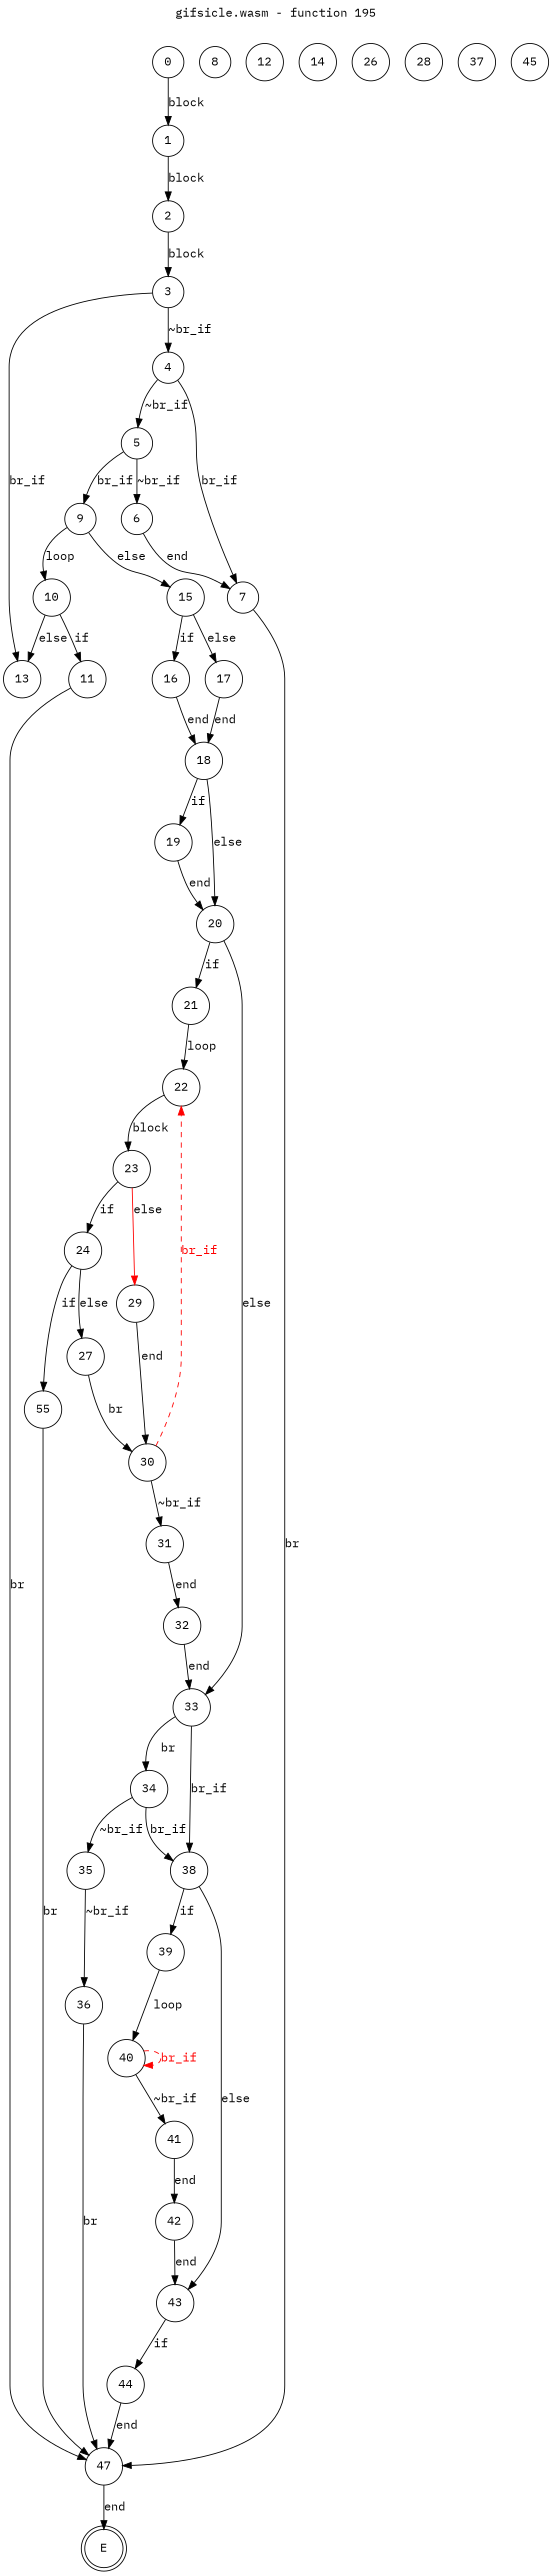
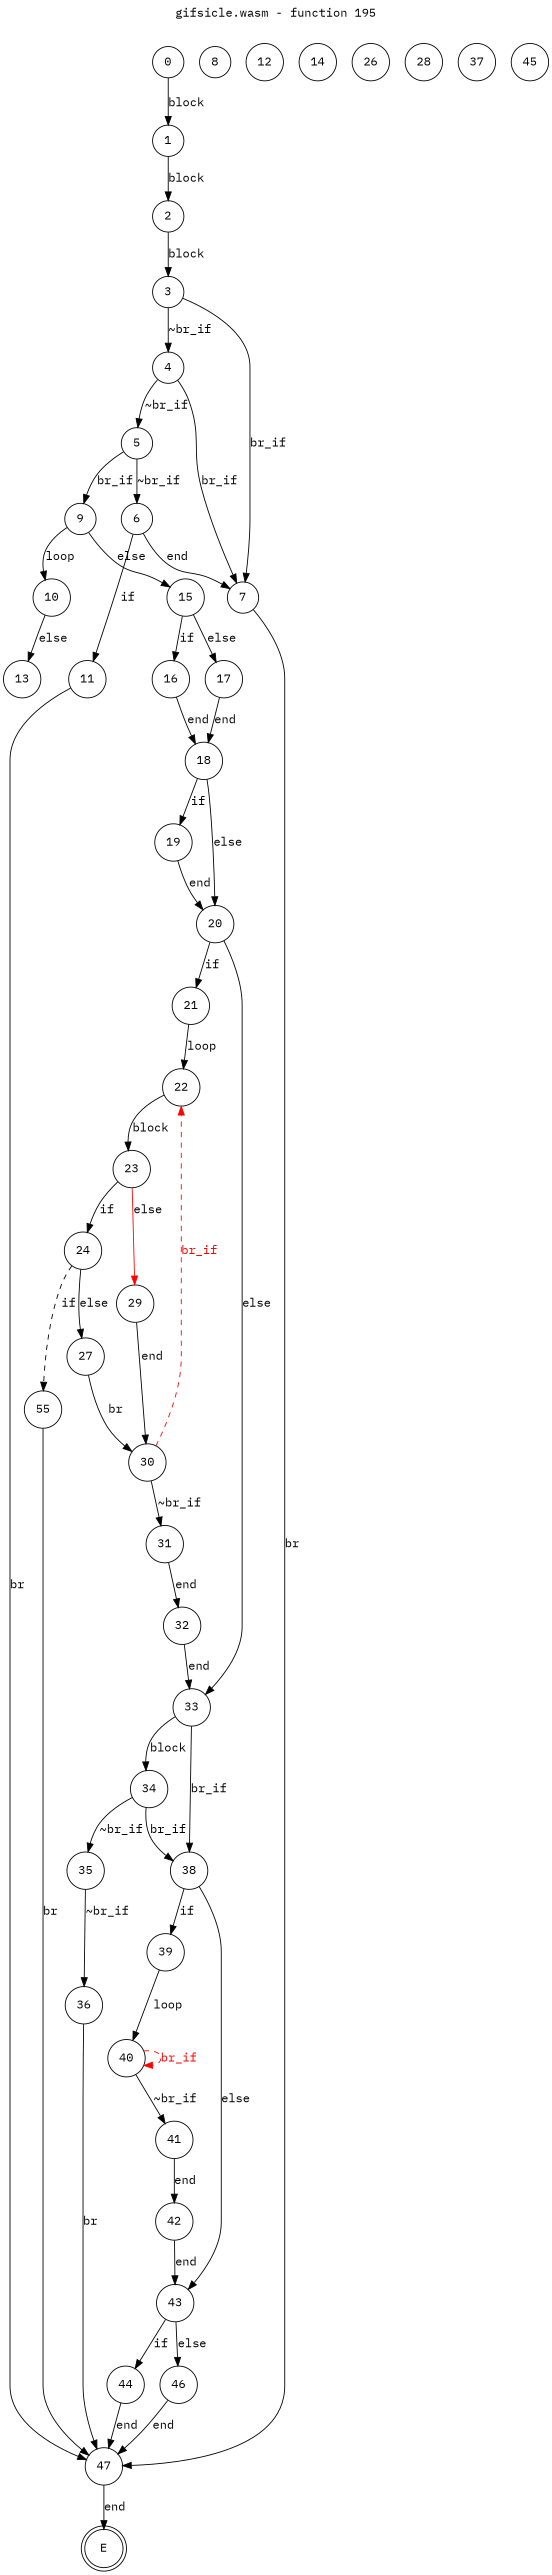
edge "3" -> "13": now "3" -> "7"
edge "10" -> "11": now "6" -> "11"
edge "24" -> "55": style solid -> dashed
edge "33" -> "34": label "br" -> "block"
node "46": added
